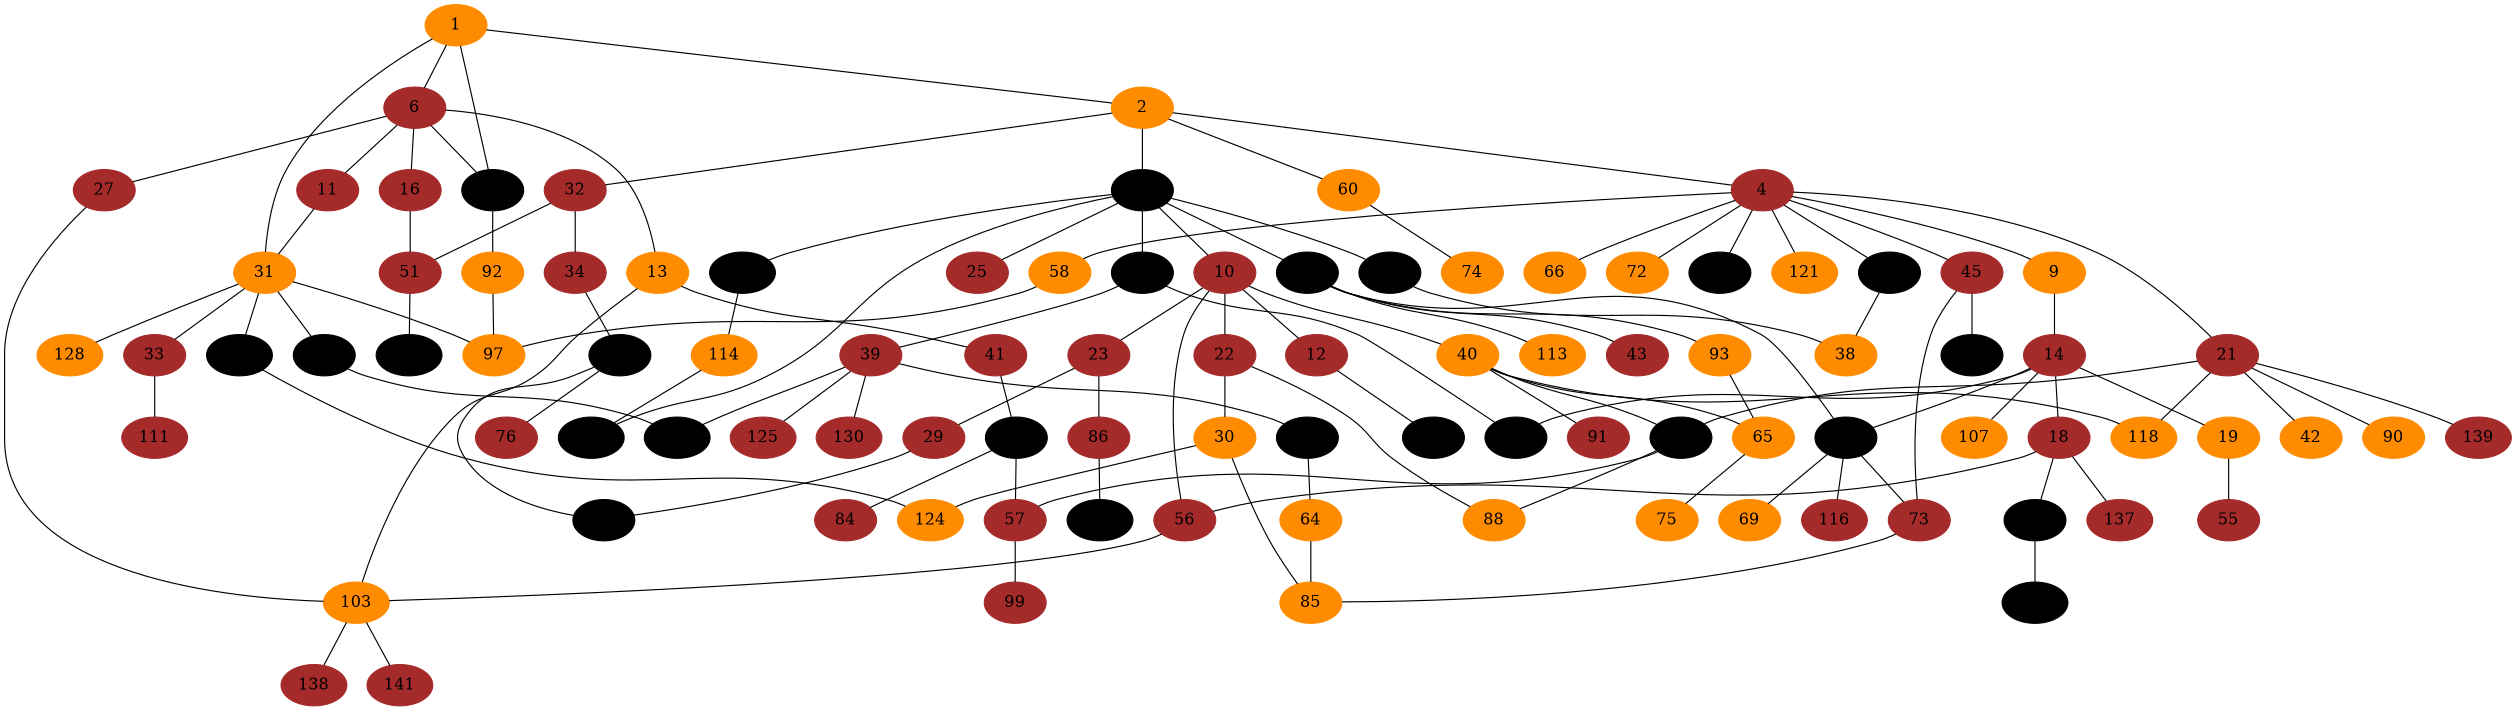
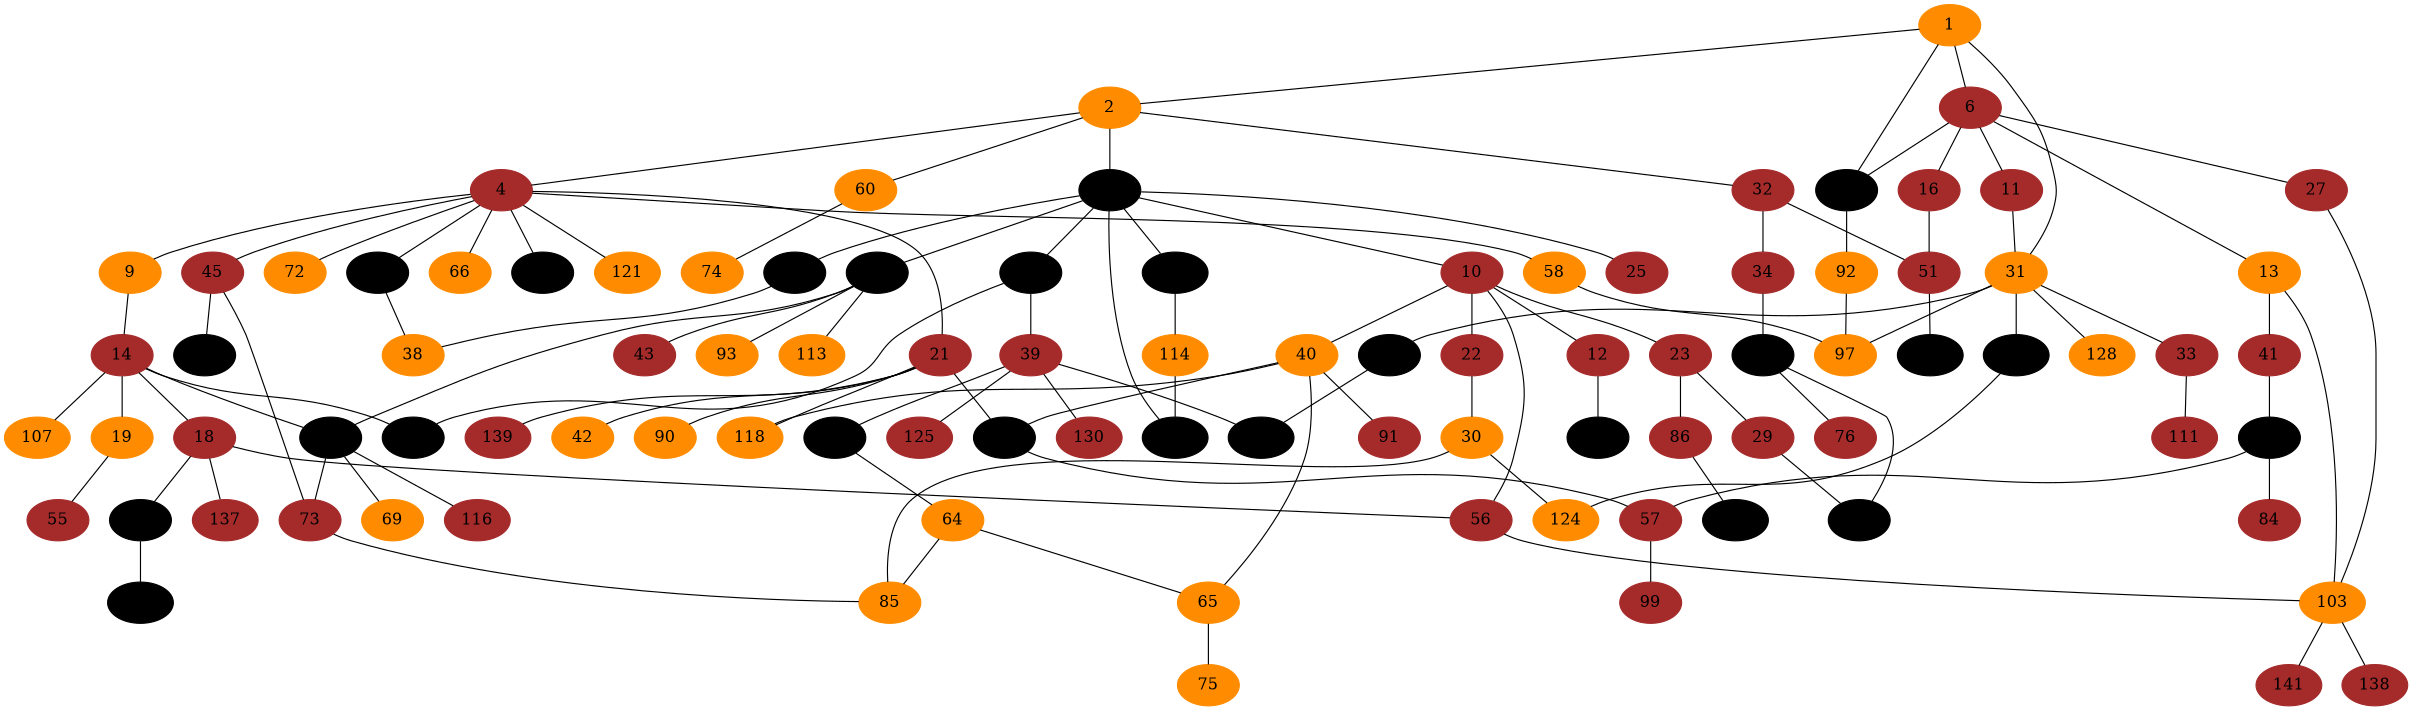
edge "93" -- "65": now "64" -- "65"
node "88": removed
